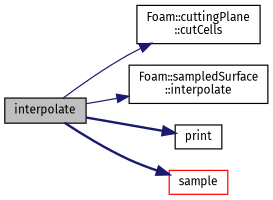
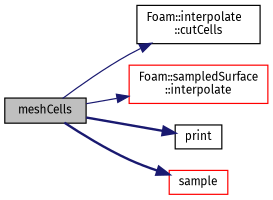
node "Foam::cuttingPlane ::cutCells": label "Foam::cuttingPlane ::cutCells" -> "Foam::interpolate ::cutCells"
node "Foam::sampledSurface ::interpolate": color black -> red
node "interpolate": label "interpolate" -> "meshCells"
